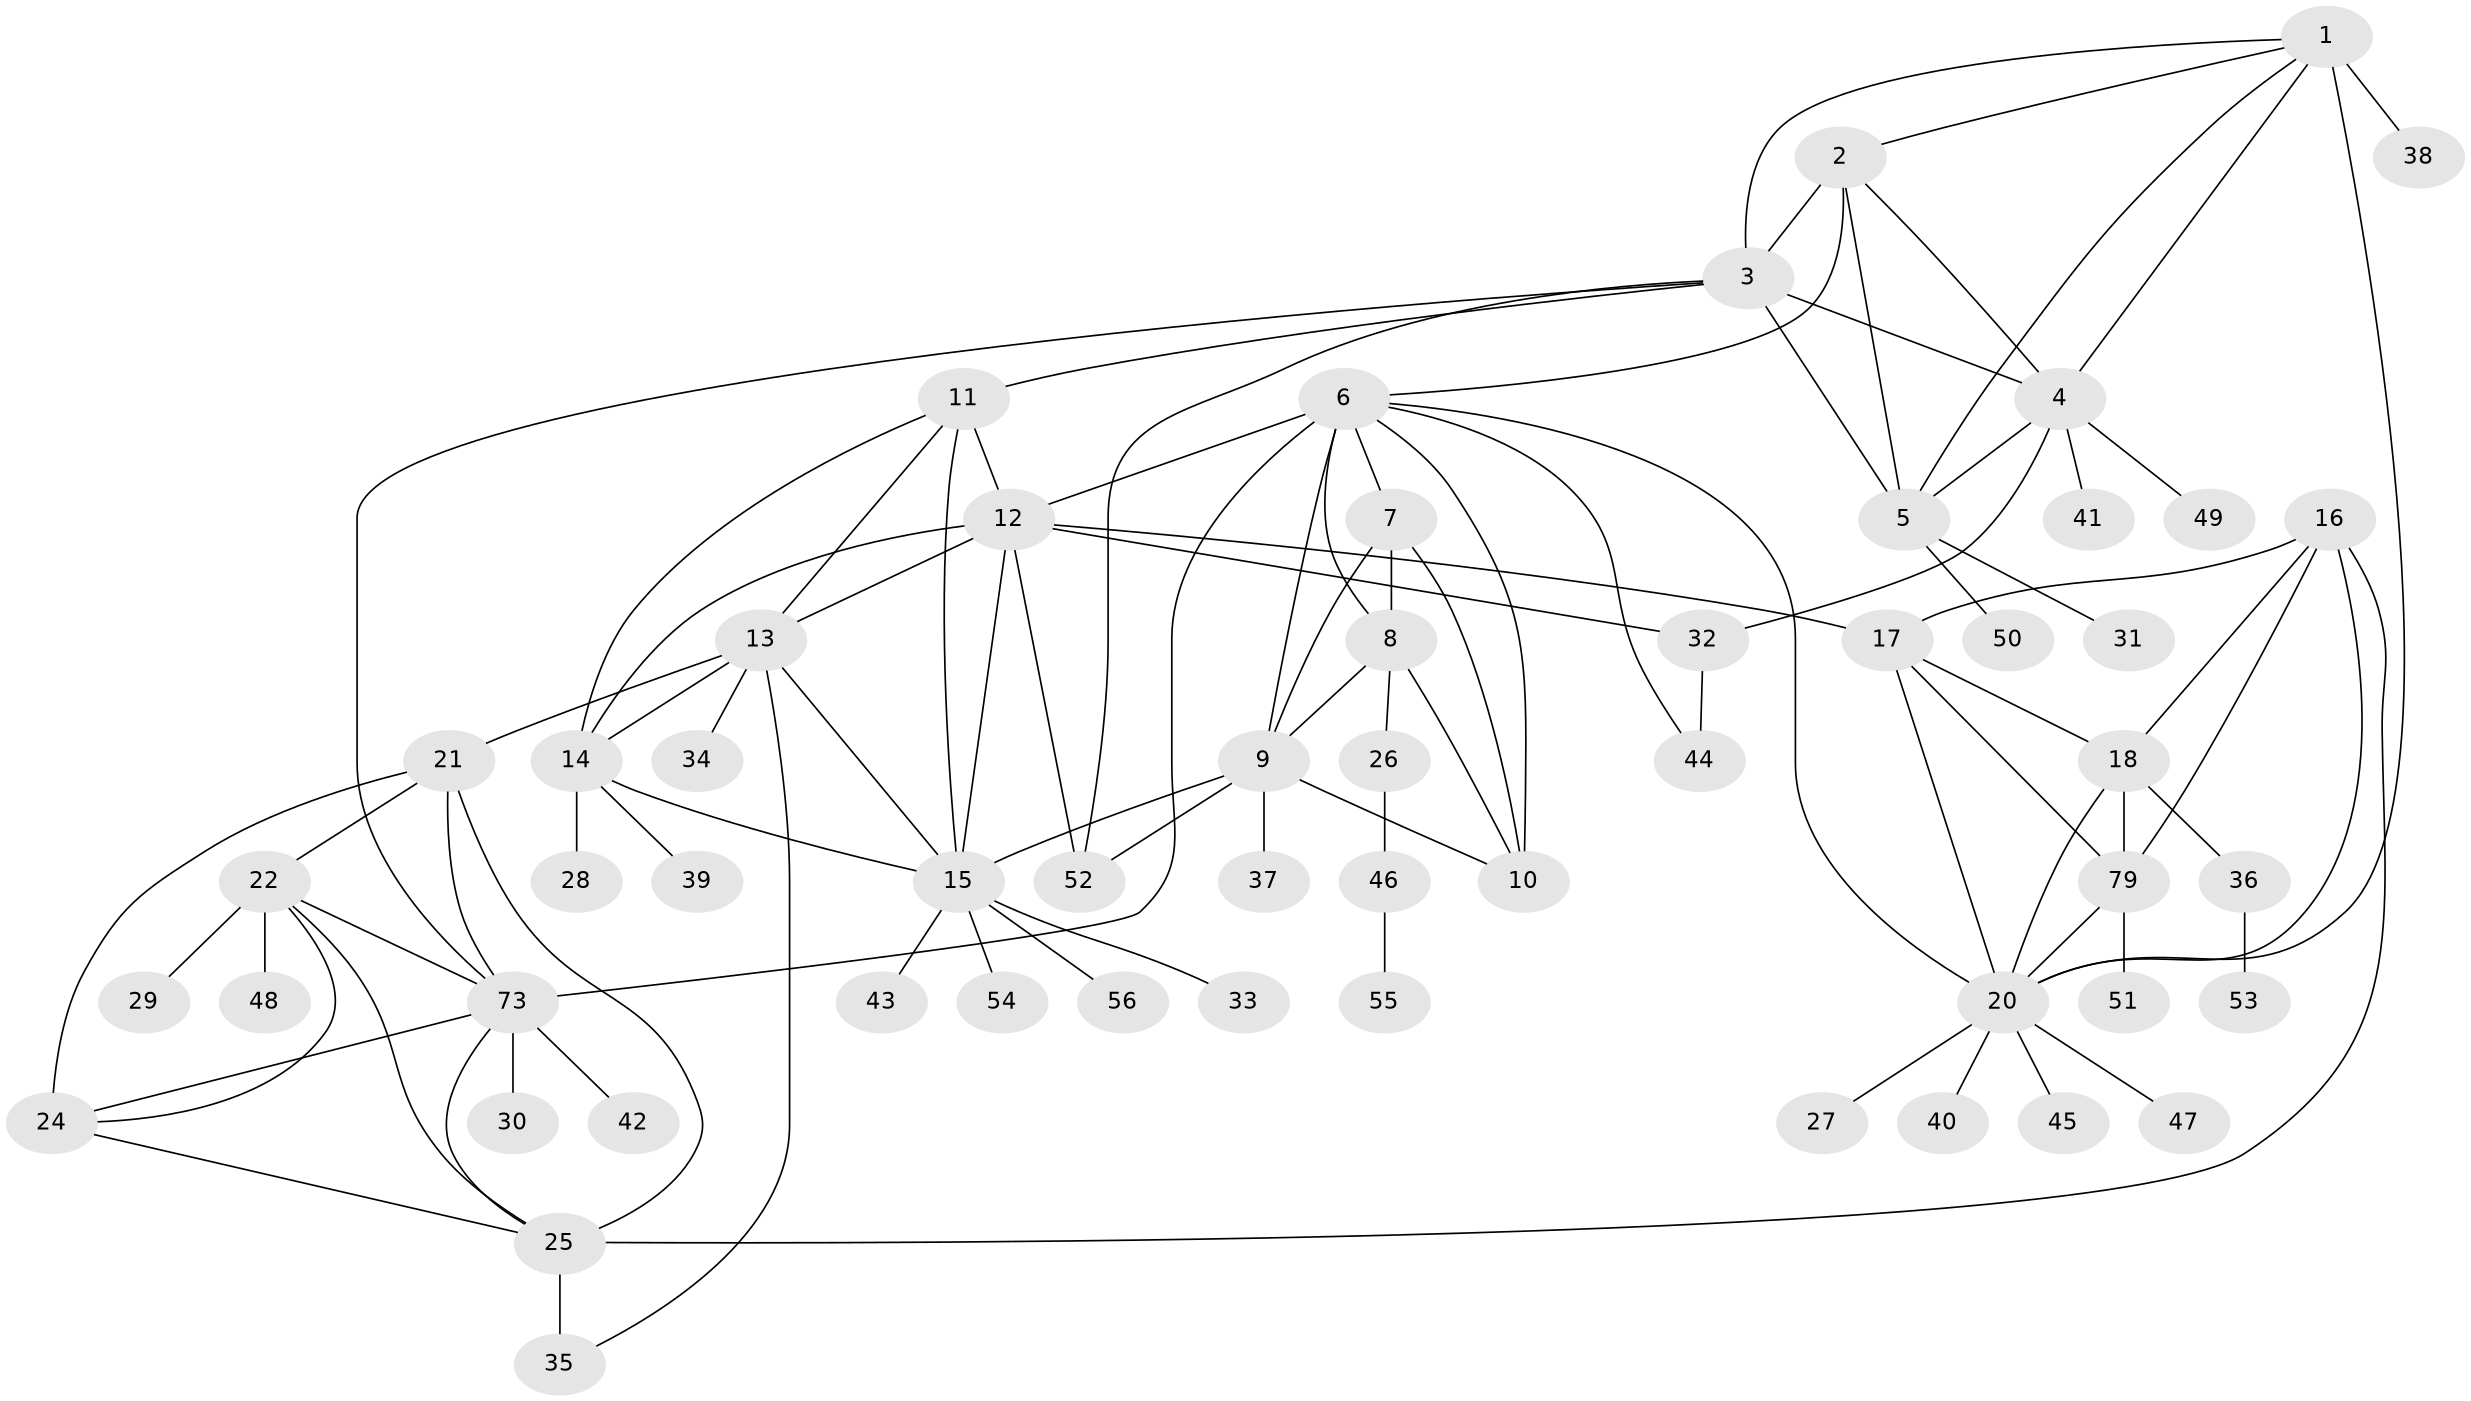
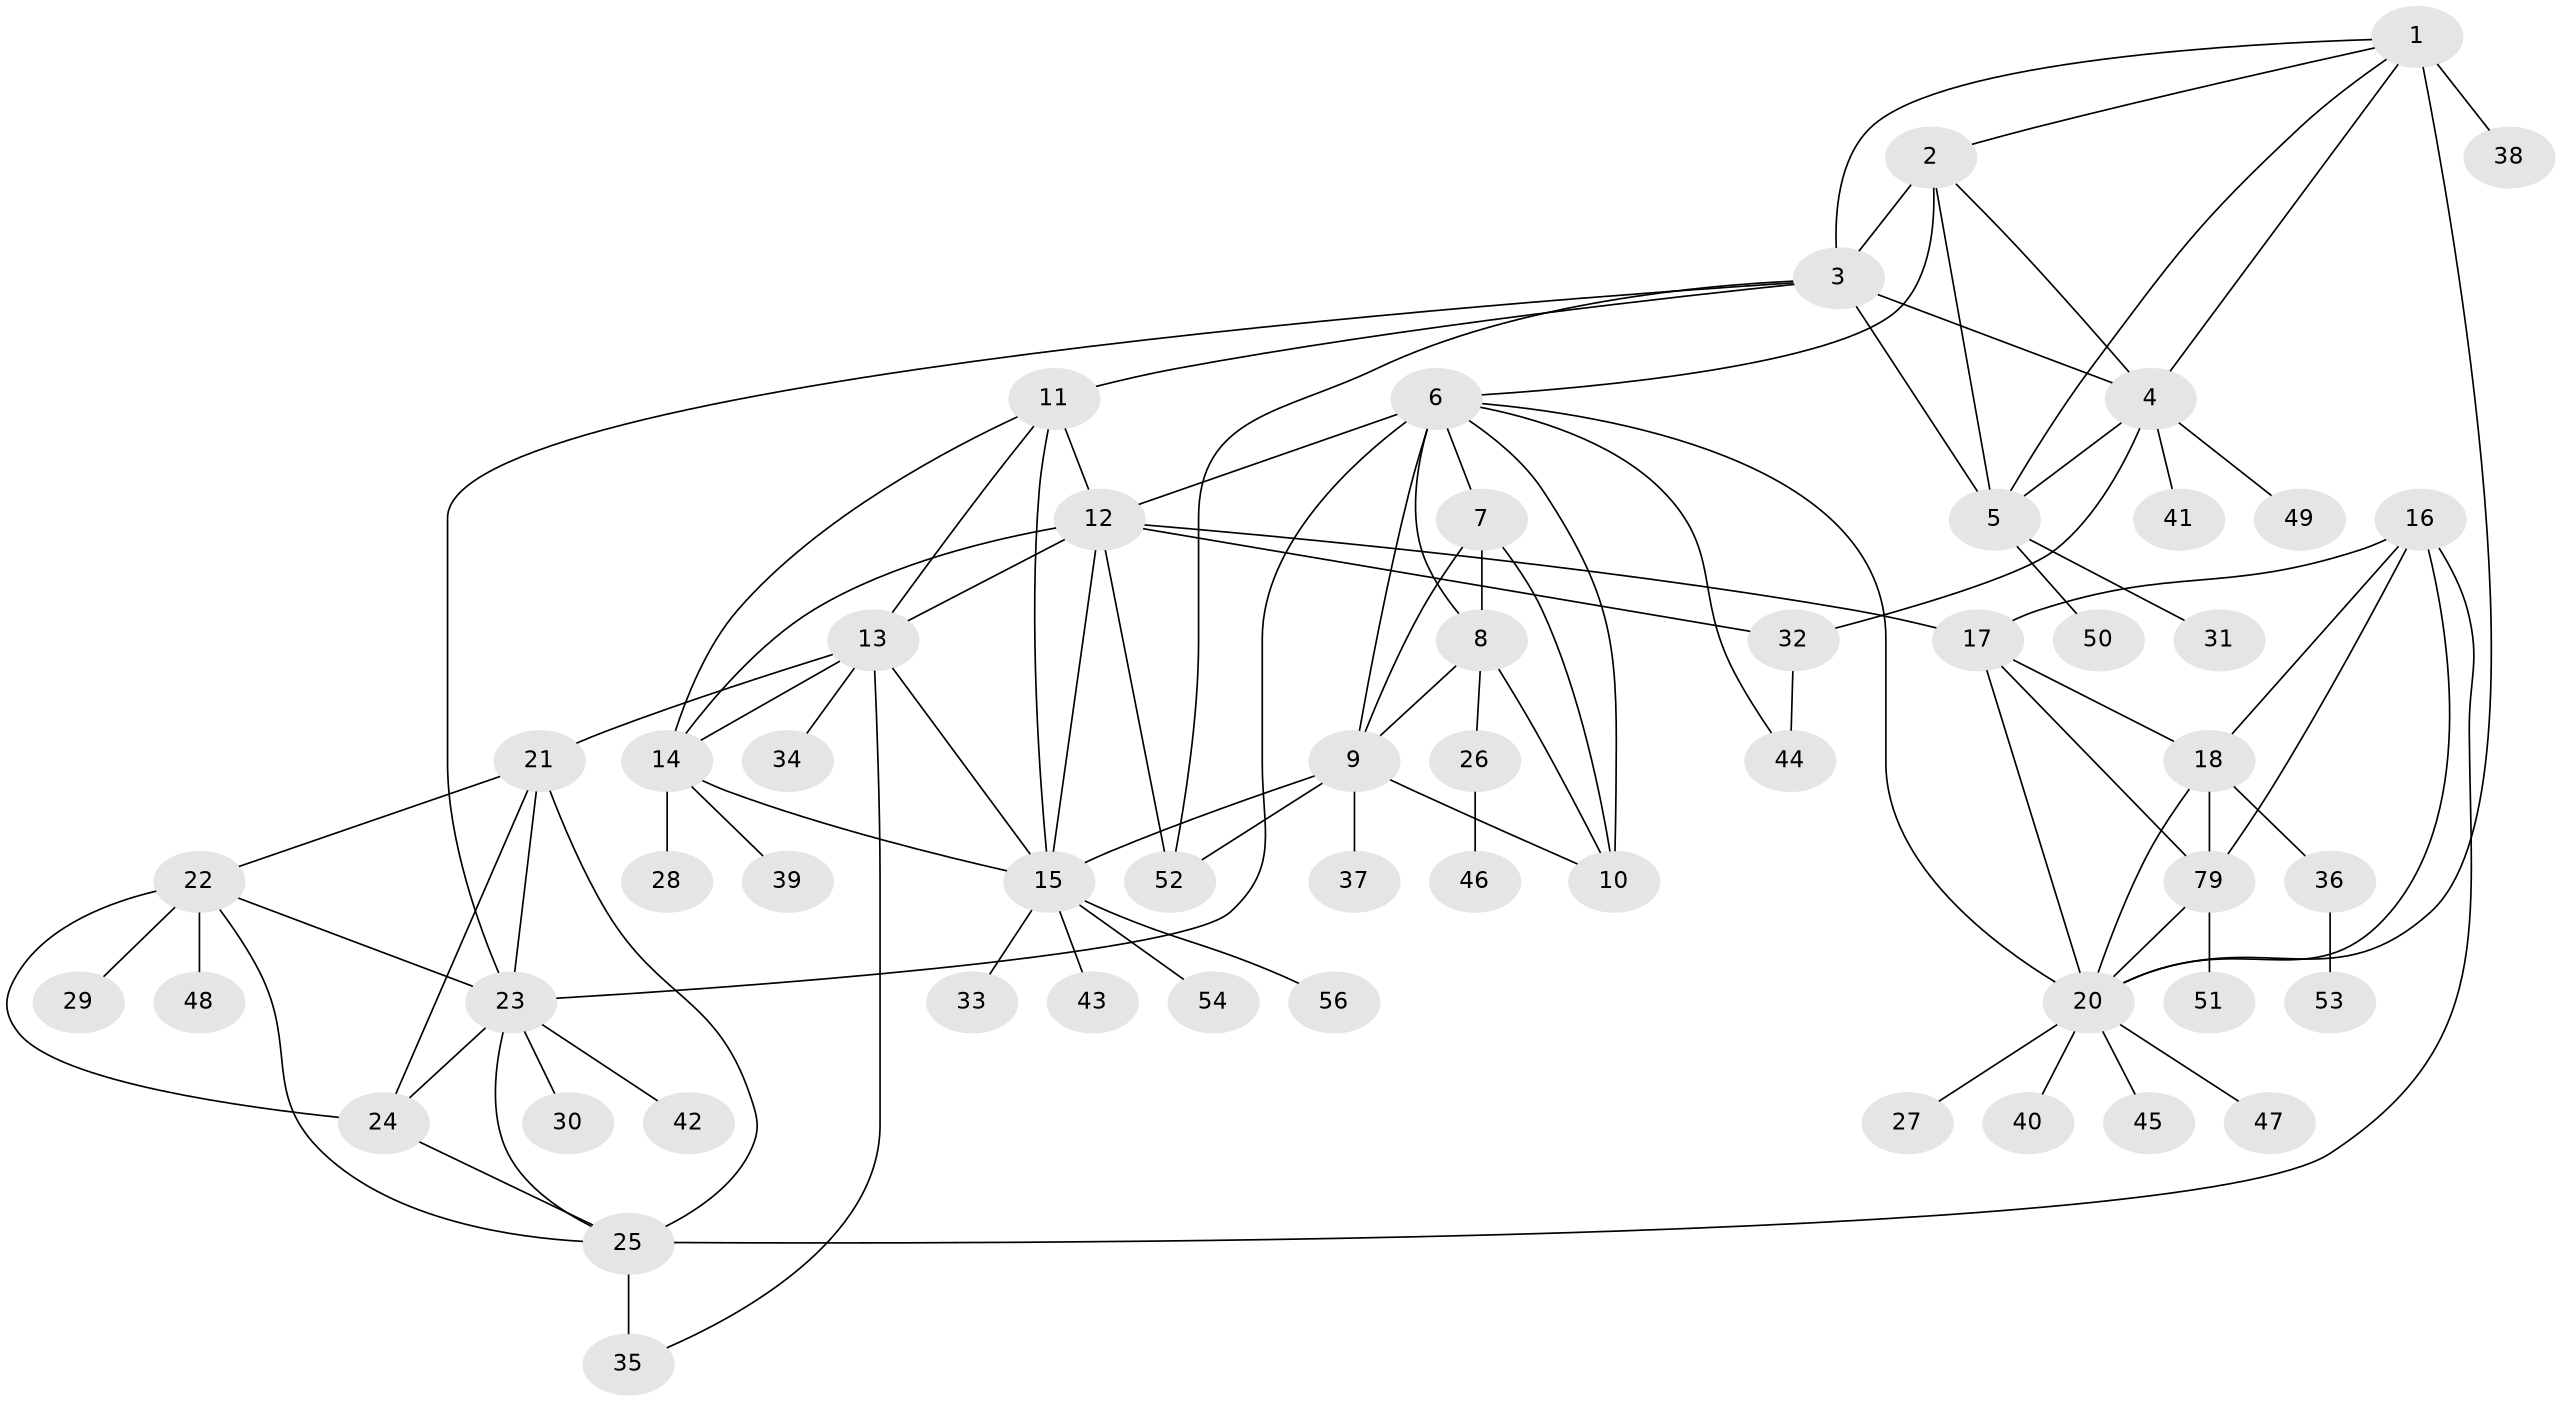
node "73": label "73" -> "23"
node "55": removed
